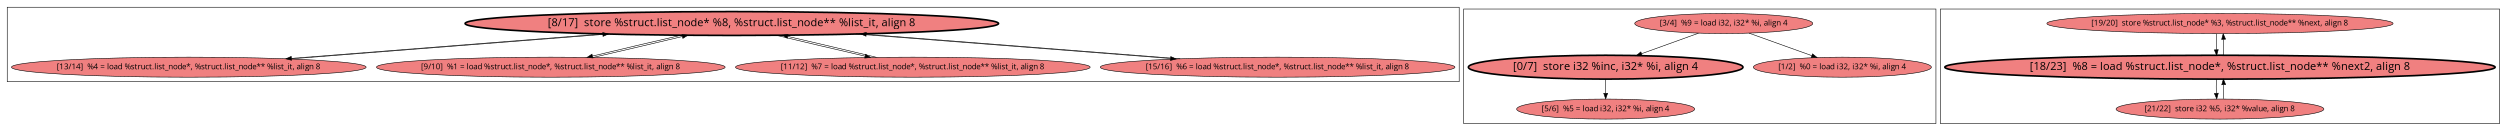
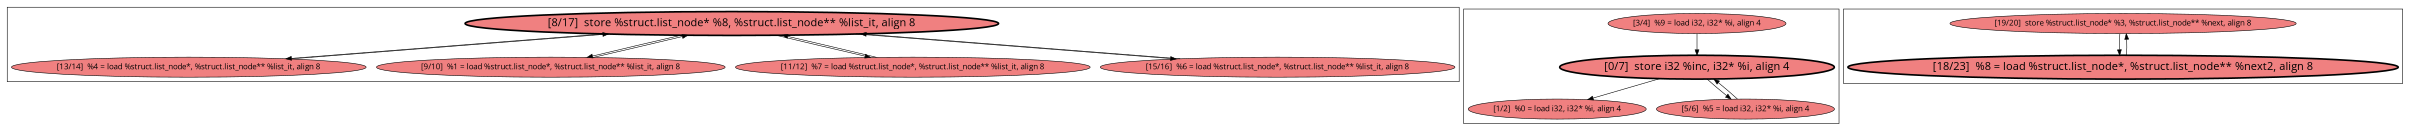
edge "[3/4]  %9 = load i32, i32* %i, align 4" -> "[1/2]  %0 = load i32, i32* %i, align 4": now "[0/7]  store i32 %inc, i32* %i, align 4" -> "[1/2]  %0 = load i32, i32* %i, align 4"
edge "[5/6]  %5 = load i32, i32* %i, align 4" -> "[0/7]  store i32 %inc, i32* %i, align 4": added
node "[21/22]  store i32 %5, i32* %value, align 8": removed
